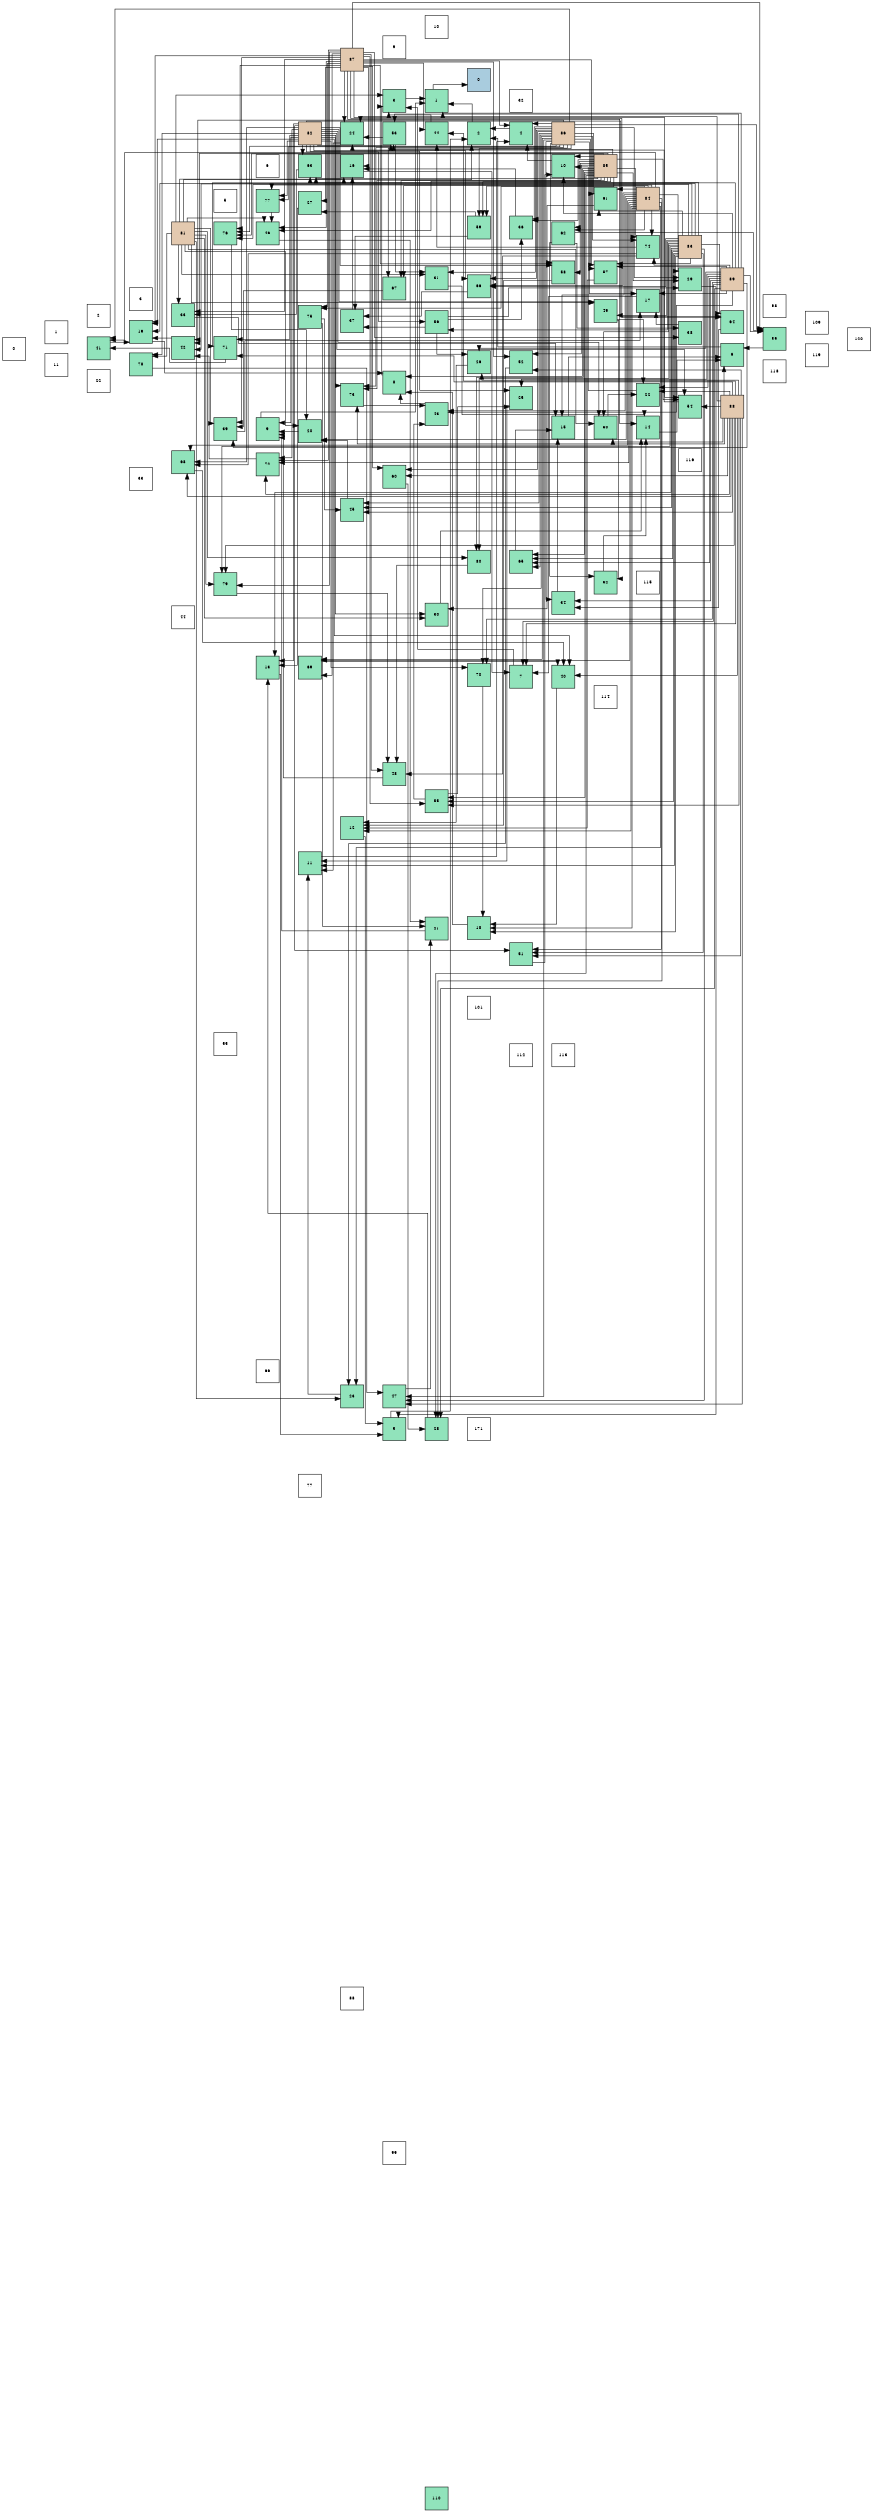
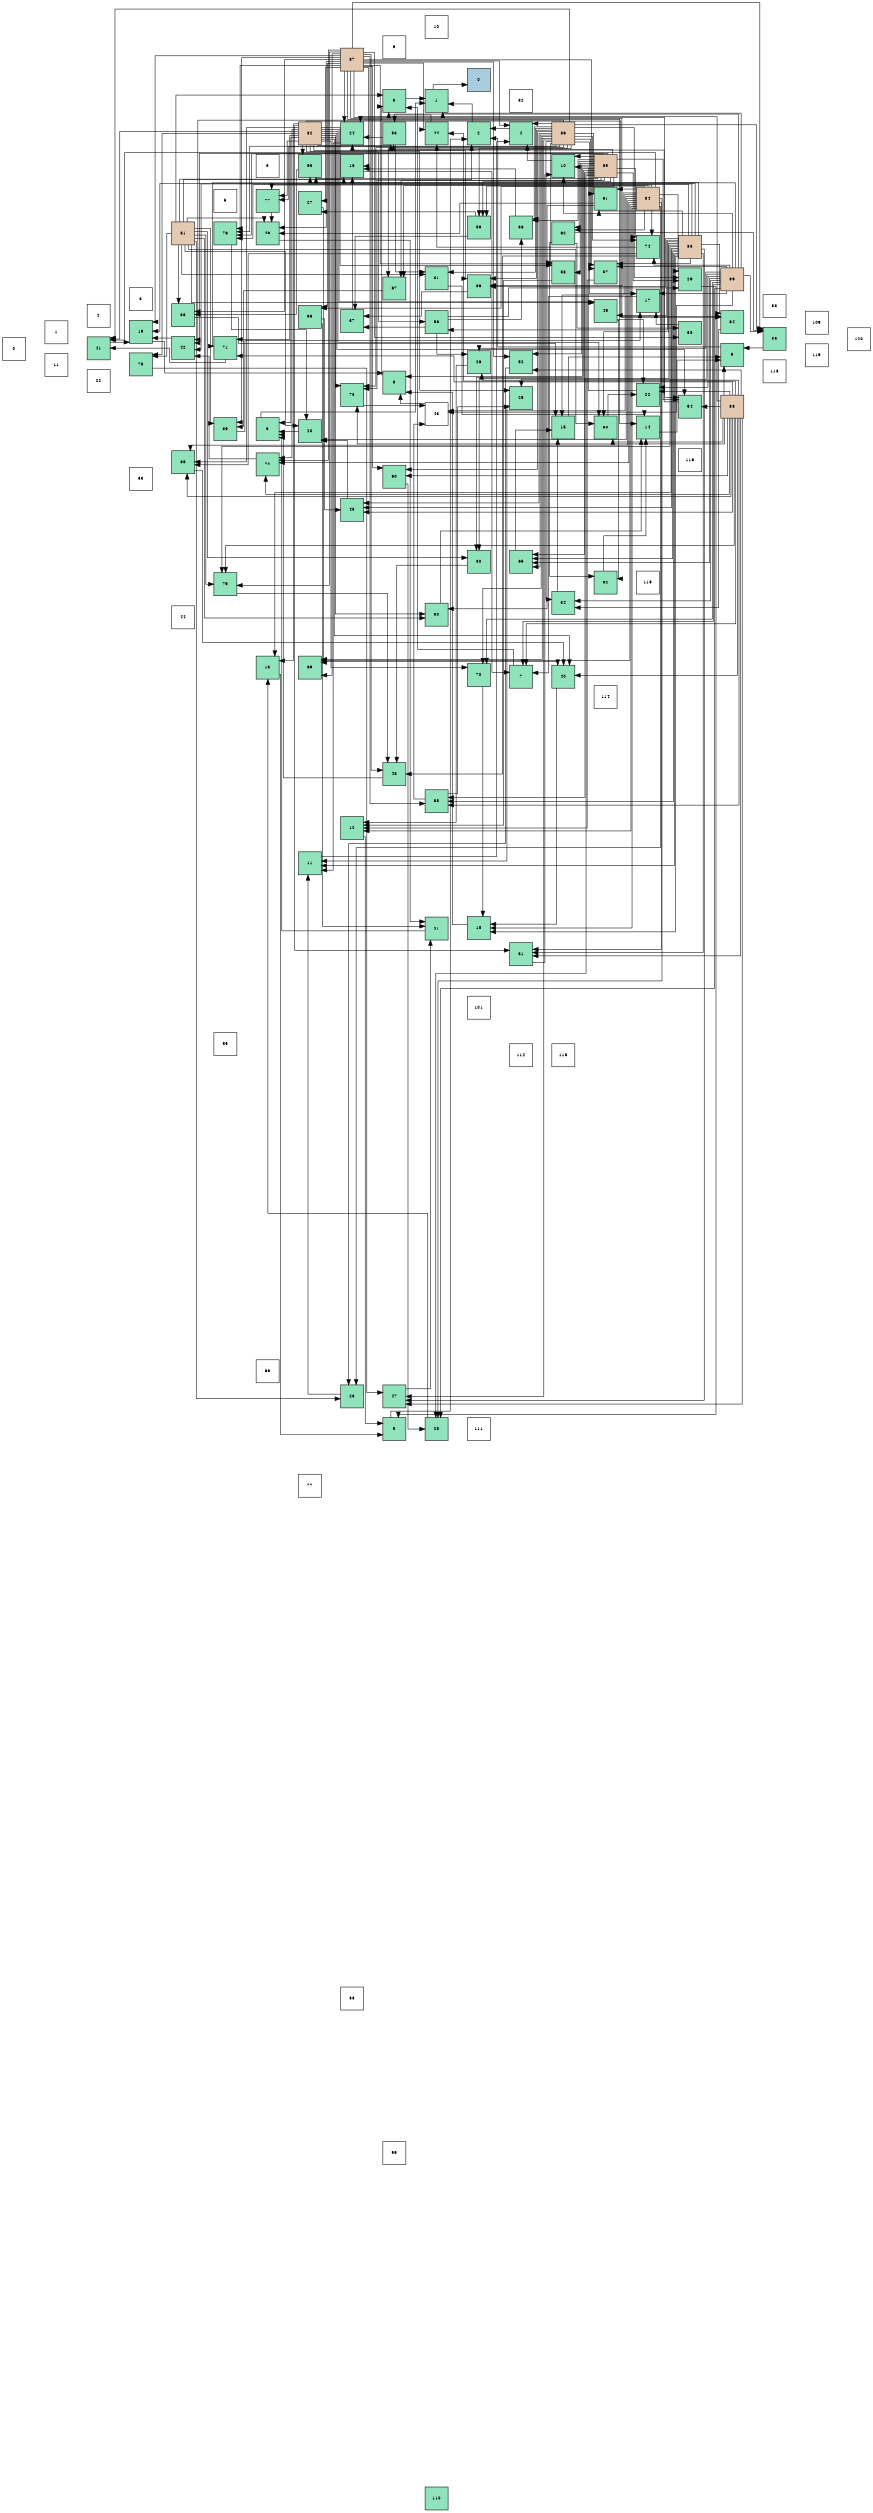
edge "82" -> "19": now "82" -> "41"
edge "85" -> "46": now "61" -> "46"
node "75": label "75" -> "95"
node "43": fillcolor #91e3bb -> #ffffff
edge "27" -> "13": now "27" -> "69"
edge "89" -> "39": removed
node "171": label "171" -> "111"
